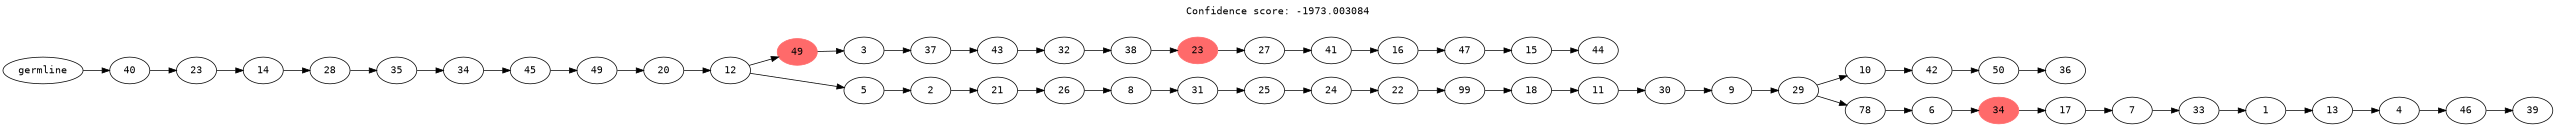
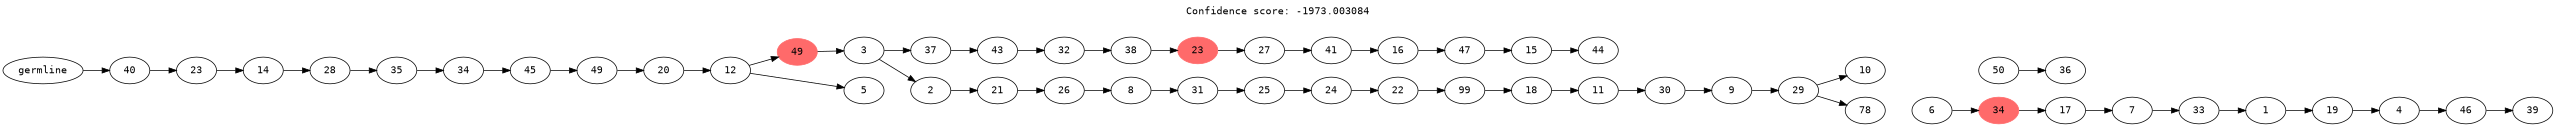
node "42": removed
edge "5" -> "2": now "3" -> "2"
edge "78" -> "6": removed
node "13": label "13" -> "19"
